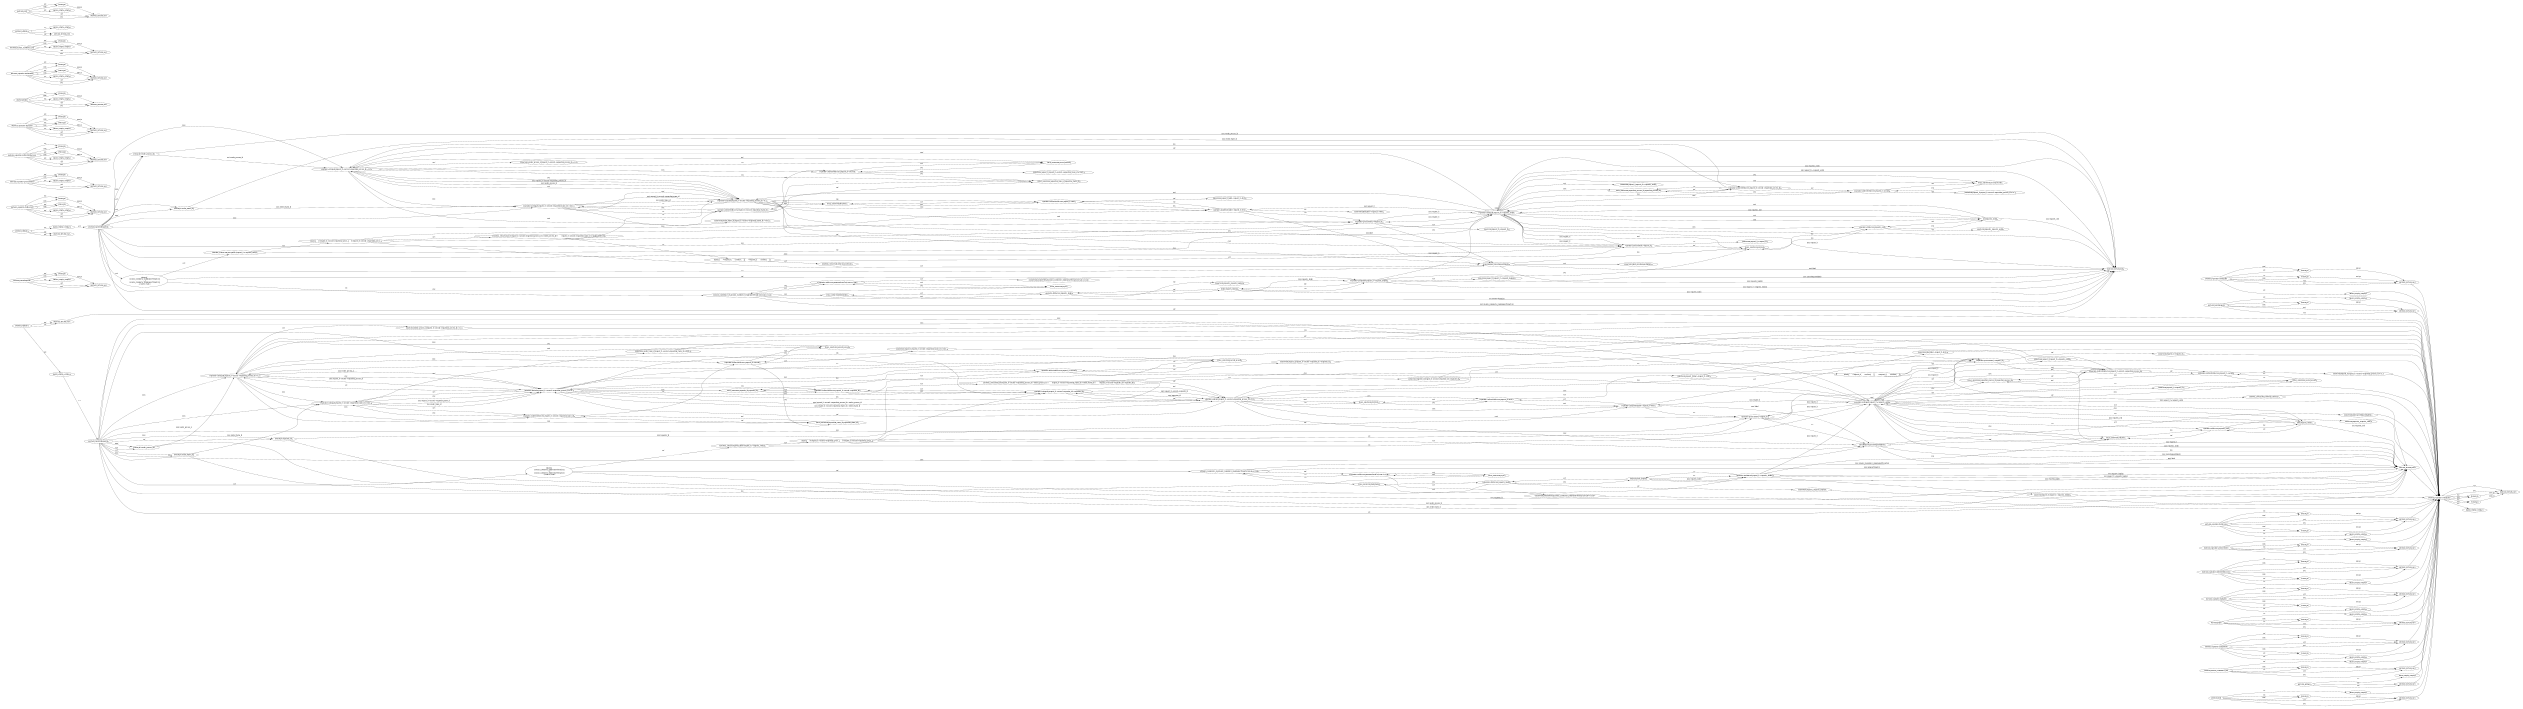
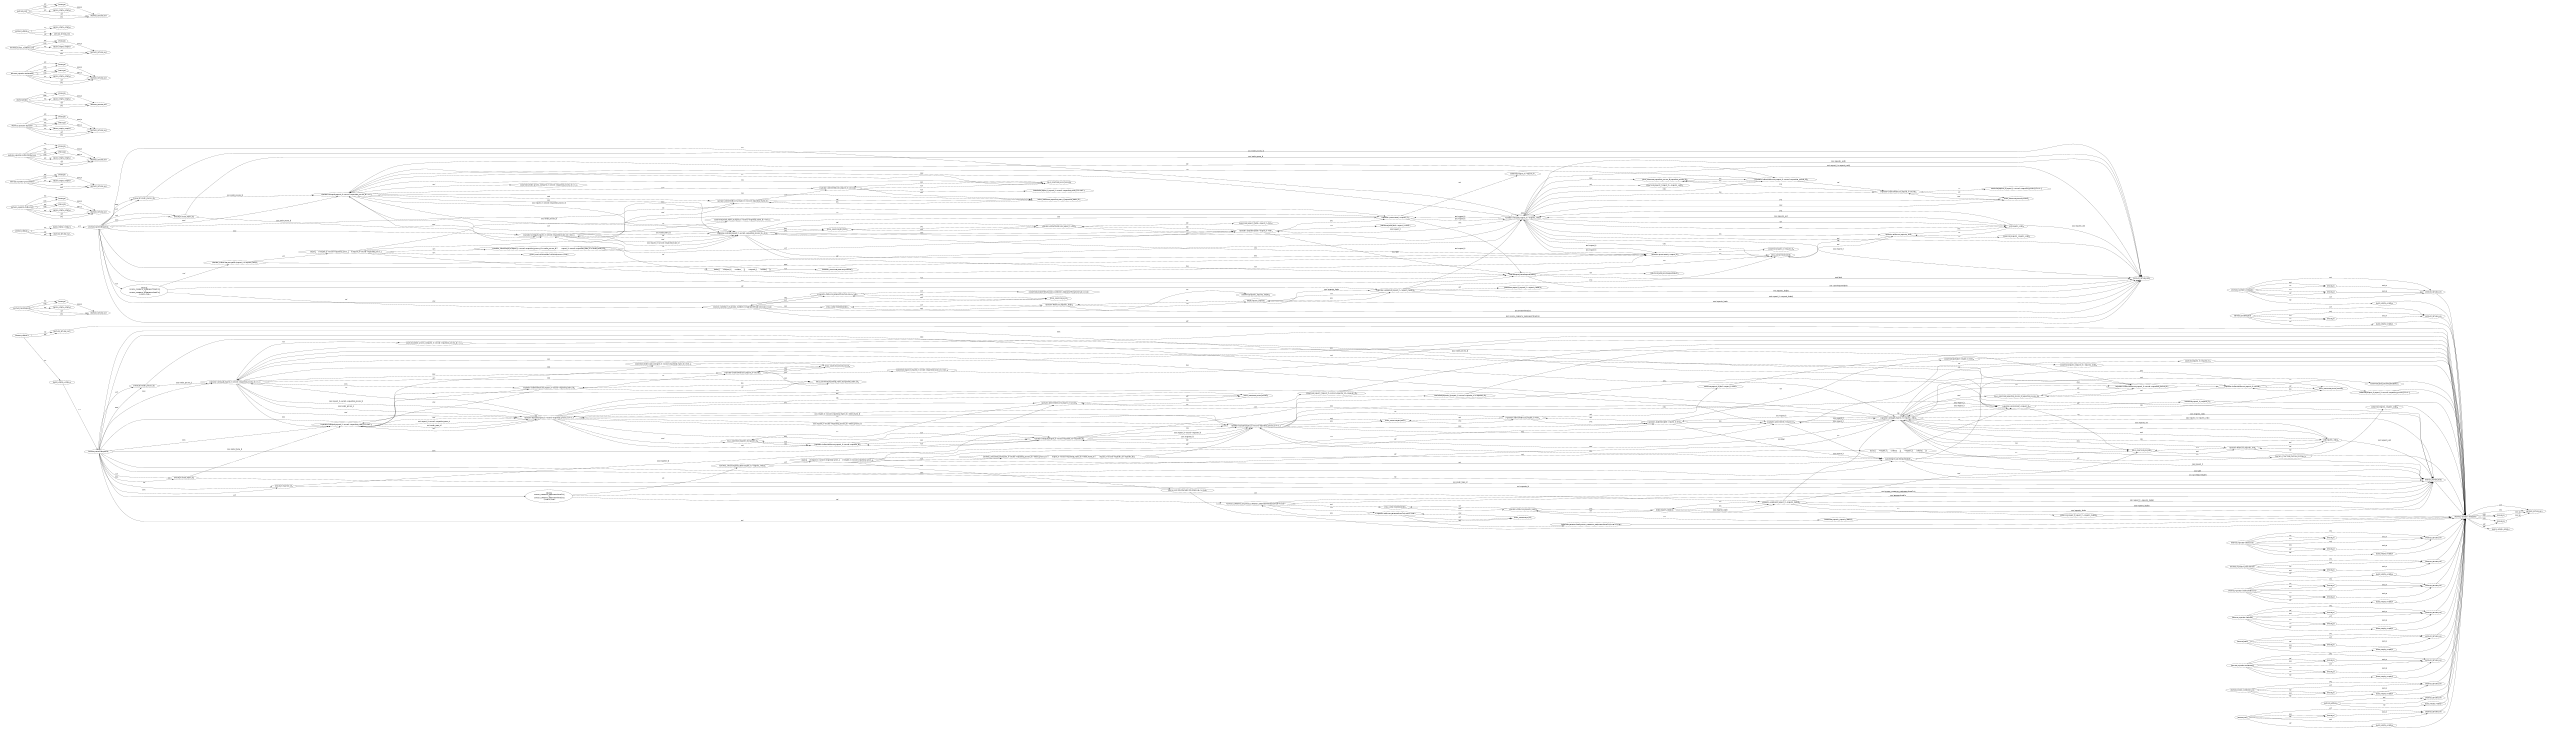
node "<(LOCAL,const std.string label: std.string)<SUB>11</SUB>>": added
node "<(LOCAL,const std.string label: std.string)<SUB>13</SUB>>": added
